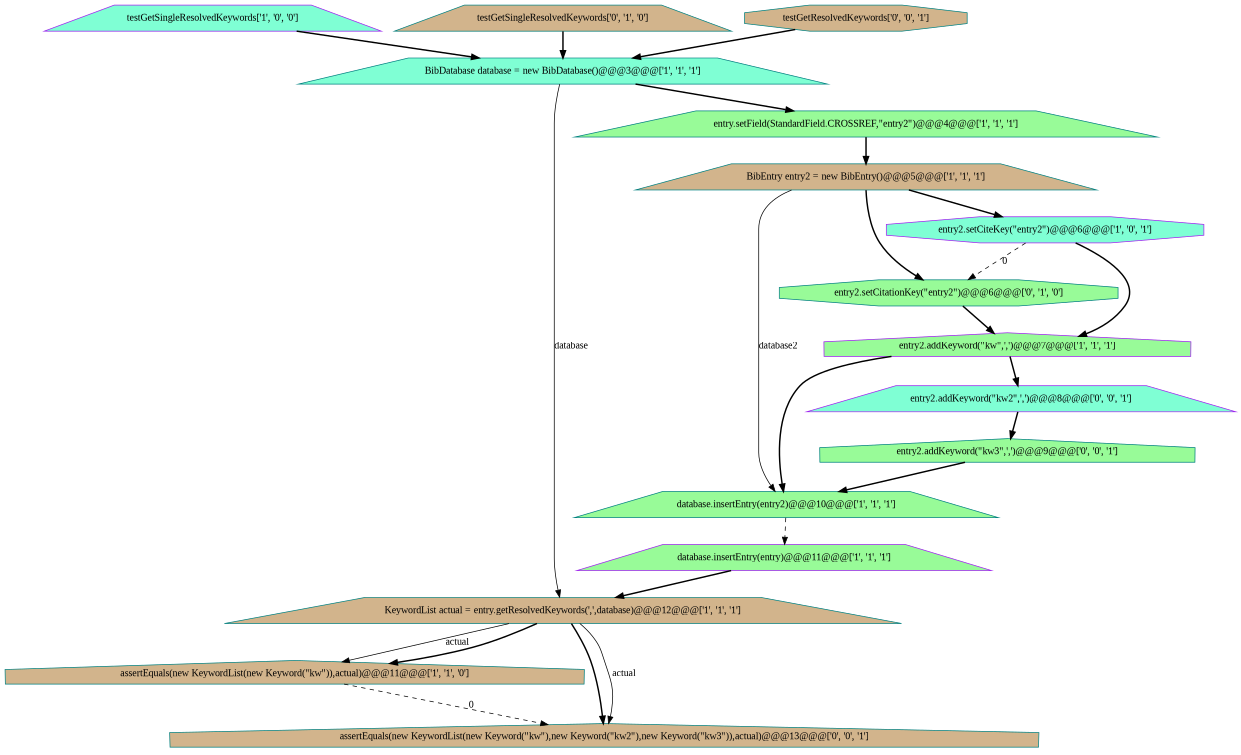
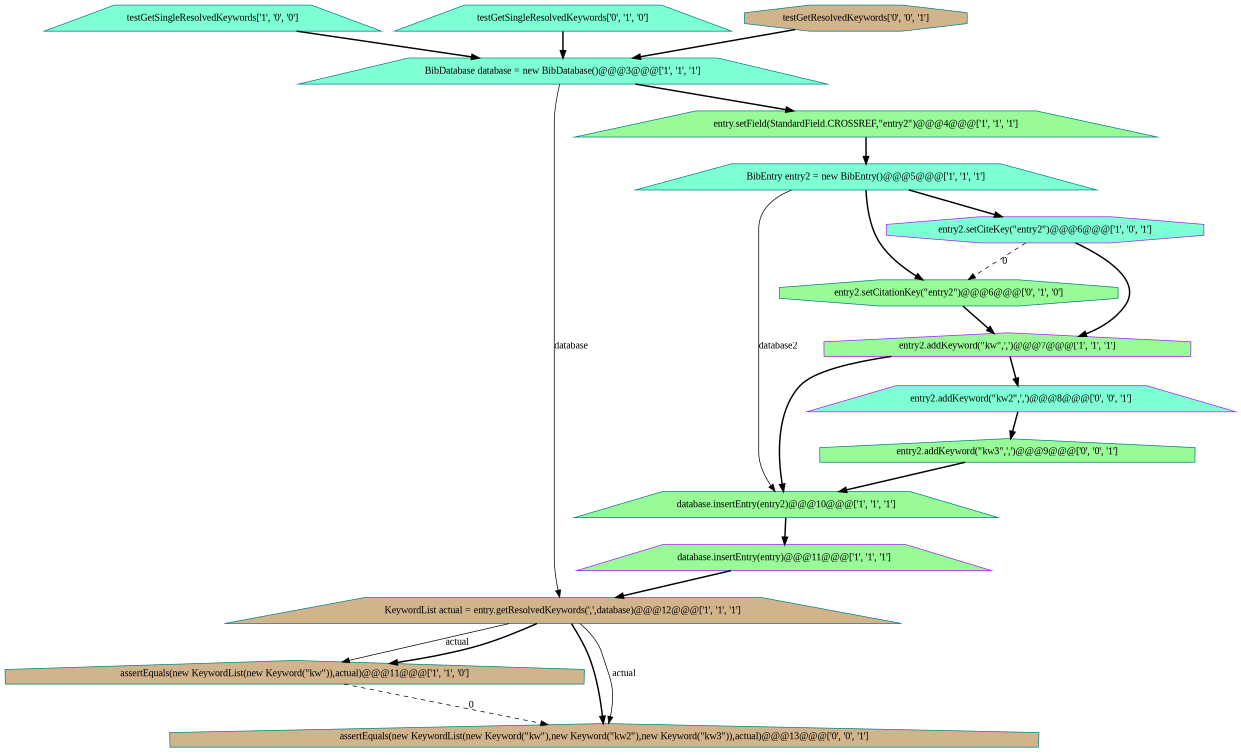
node "testGetSingleResolvedKeywords['1', '0', '0']": color purple -> teal
node "testGetSingleResolvedKeywords['0', '1', '0']": fillcolor tan -> aquamarine
node "BibEntry entry2 = new BibEntry()@@@5@@@['1', '1', '1']": fillcolor tan -> aquamarine
edge "database.insertEntry(entry2)@@@10@@@['1', '1', '1']" -> "database.insertEntry(entry)@@@11@@@['1', '1', '1']": style dashed -> bold
